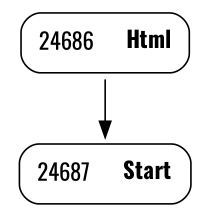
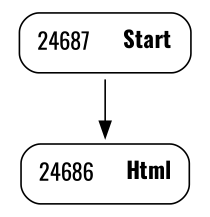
edge "24686" -> "24687": reversed
